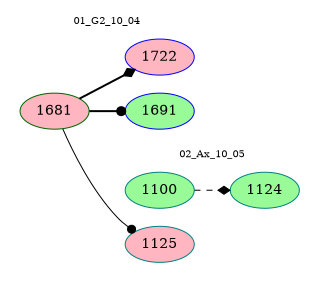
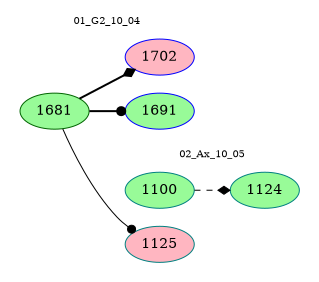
node "1722": label "1722" -> "1702"
node "1681": fillcolor lightpink -> palegreen
